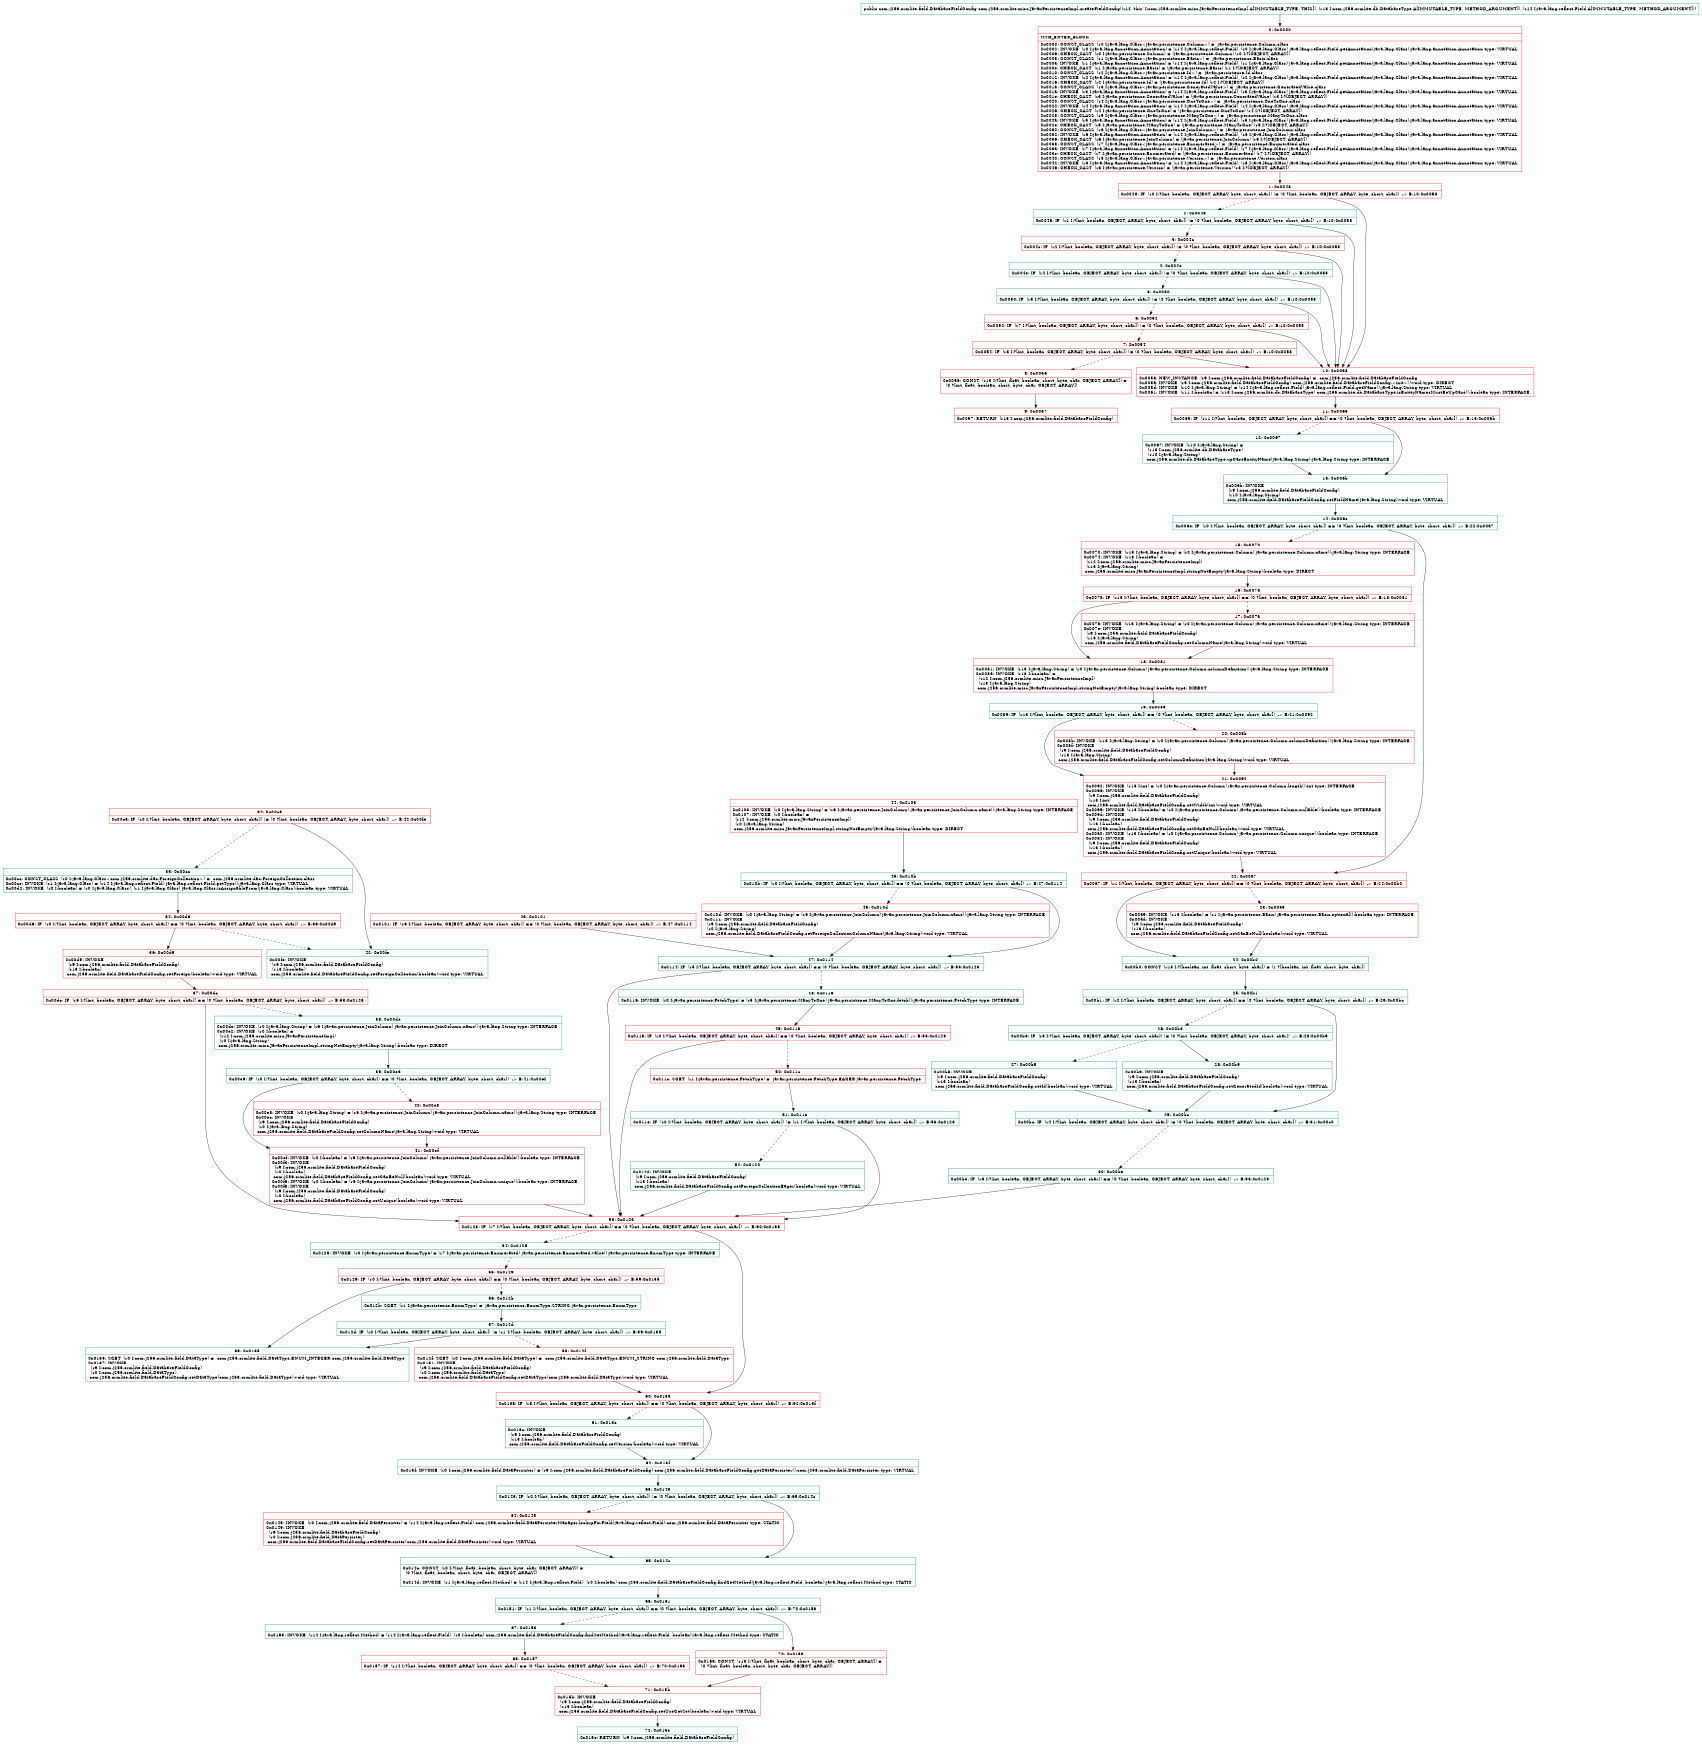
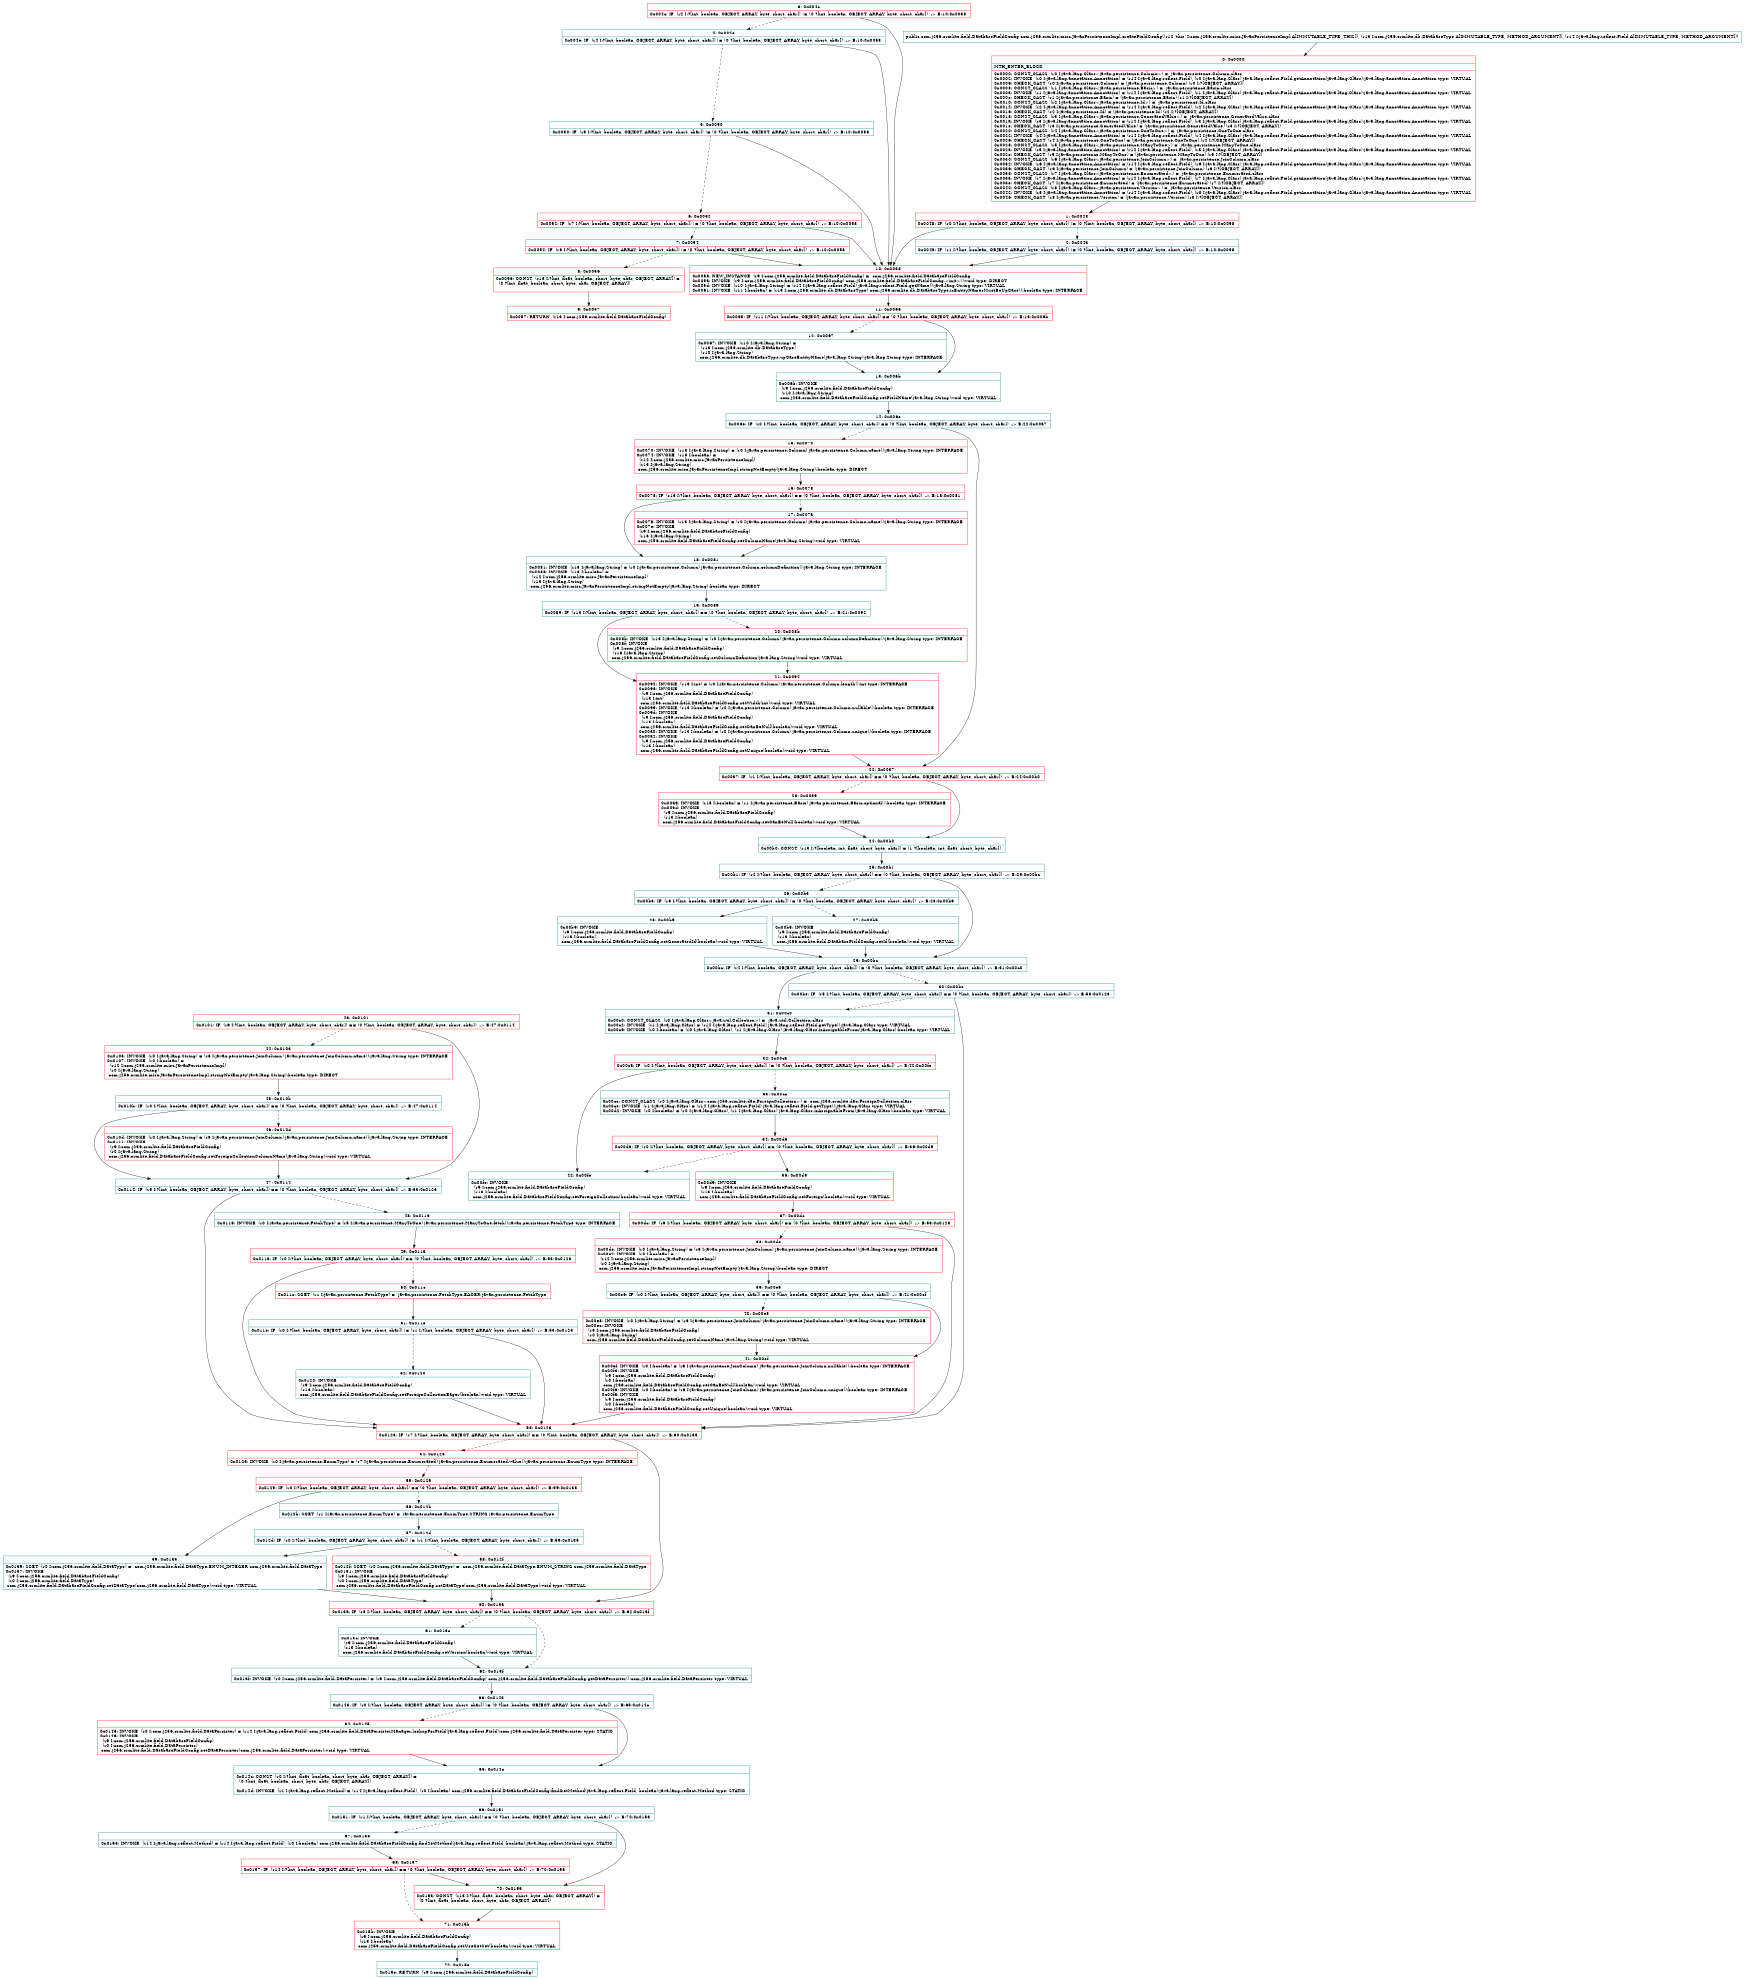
edge "2: 0x004a" -> "3: 0x004c": removed
node "18: 0x0081": color red -> teal
node "31: 0x00c0": added
node "38: 0x00de": color teal -> red
edge "43: 0x0101" -> "44: 0x0103": added
node "54: 0x0125": color teal -> red
edge "60: 0x013a" -> "62: 0x013f": style solid -> dashed
edge "59: 0x0135" -> "60: 0x013a": added
edge "68: 0x0157" -> "70: 0x015a": added
